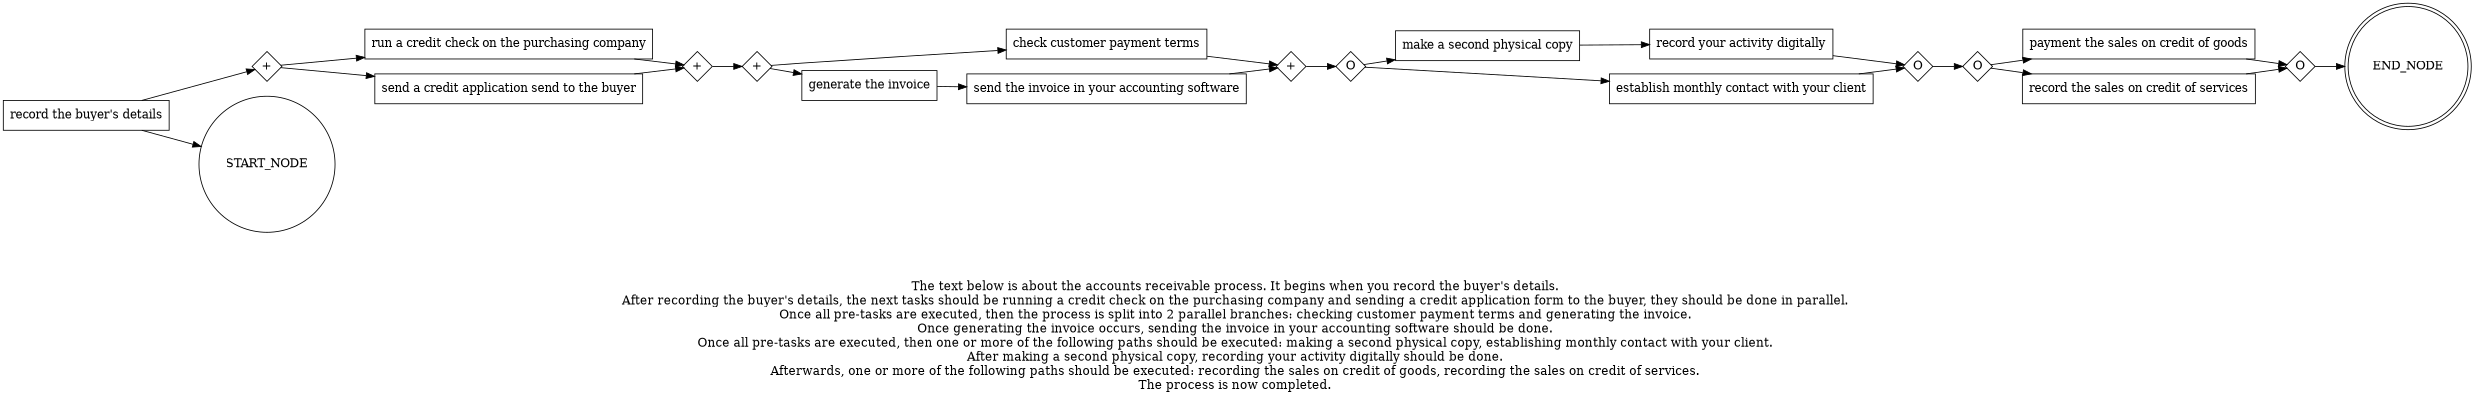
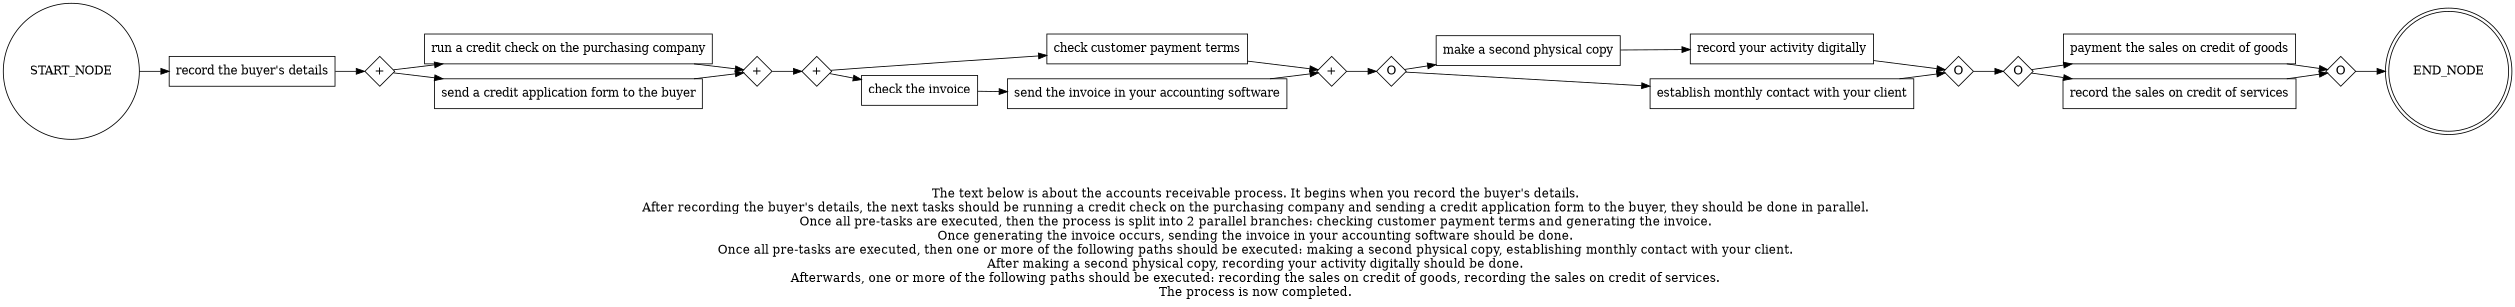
node "generate the invoice": label "generate the invoice" -> "check the invoice"
node "send a credit application send to the buyer": label "send a credit application send to the buyer" -> "send a credit application form to the buyer"
edge "record the buyer's details" -> "START_NODE": reversed
